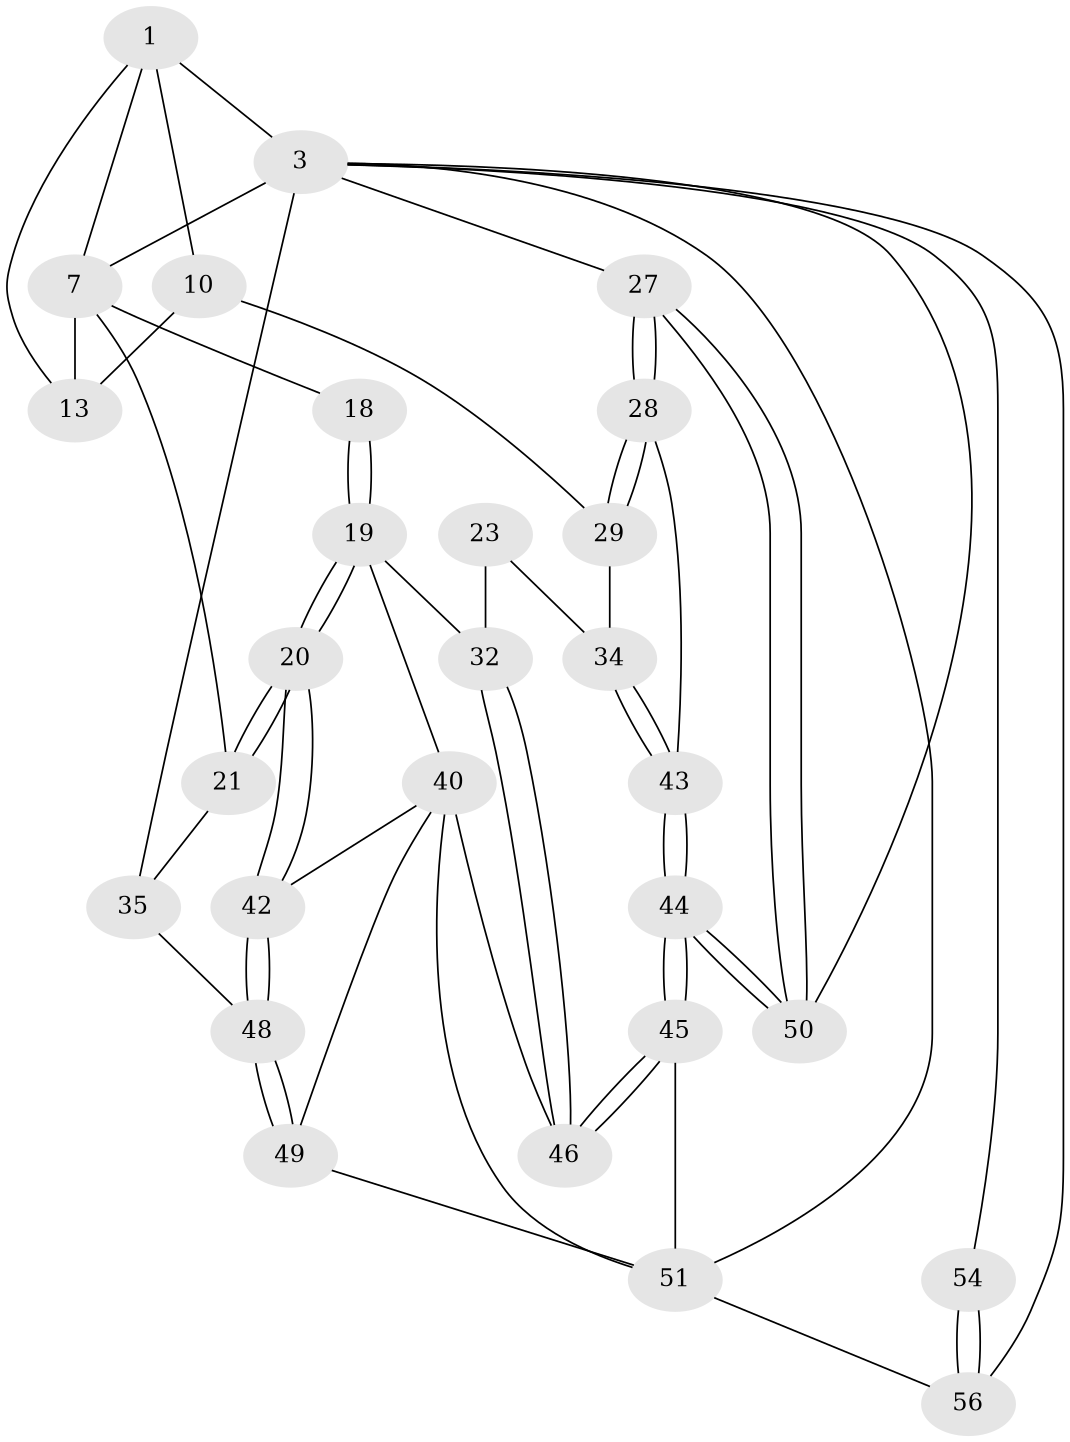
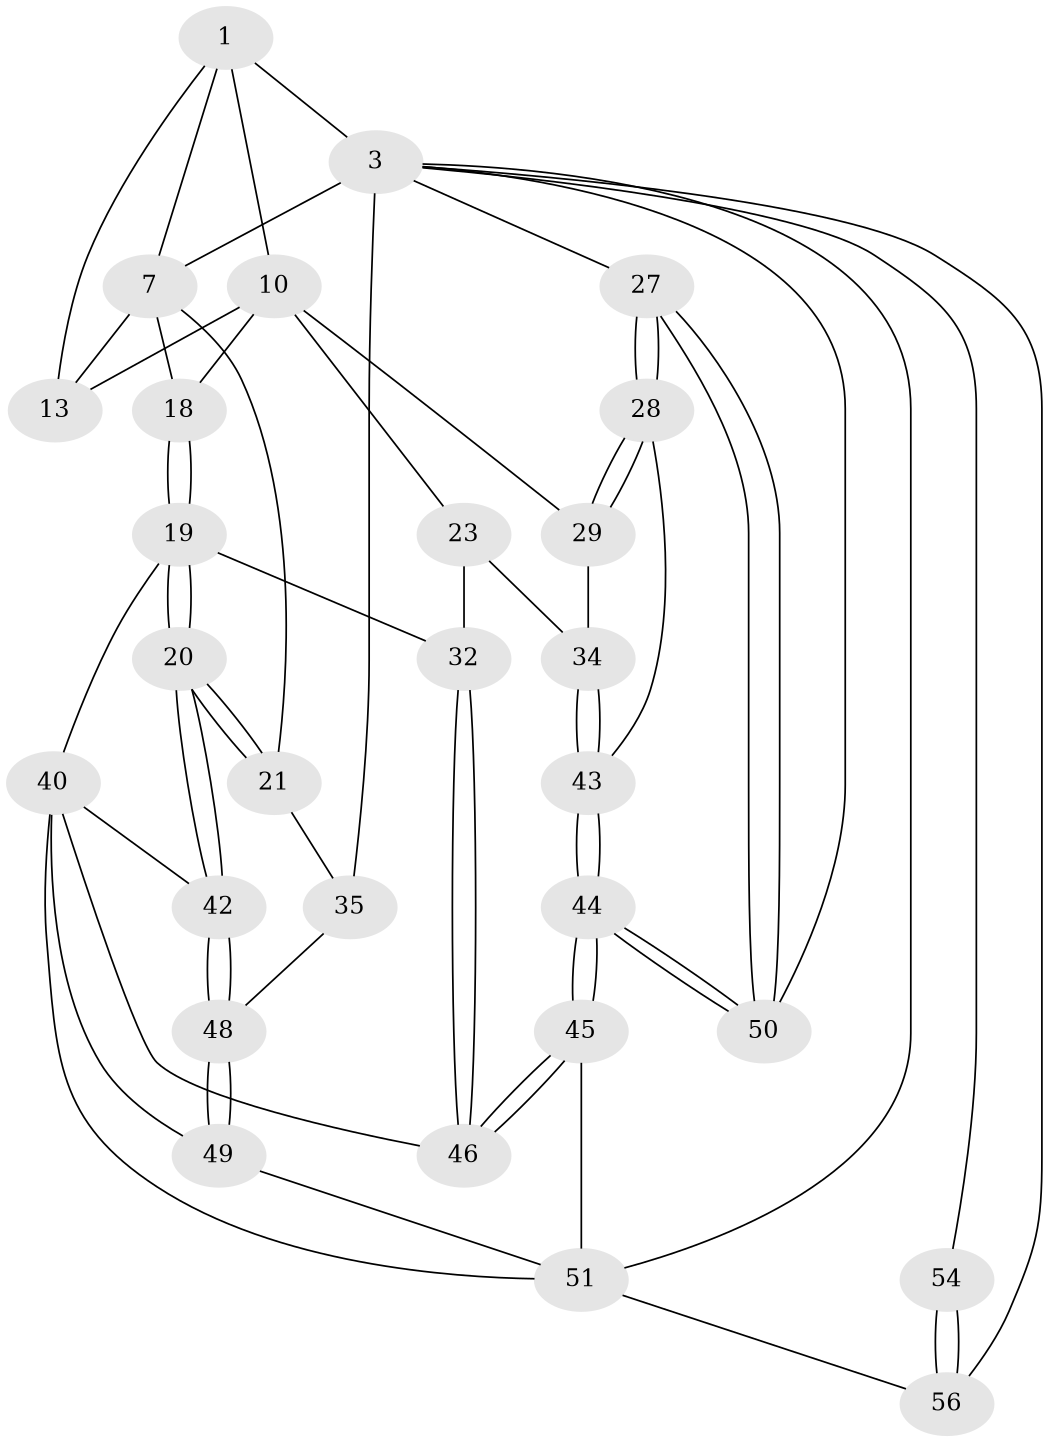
edge "10" -- "18": added
edge "10" -- "23": added
